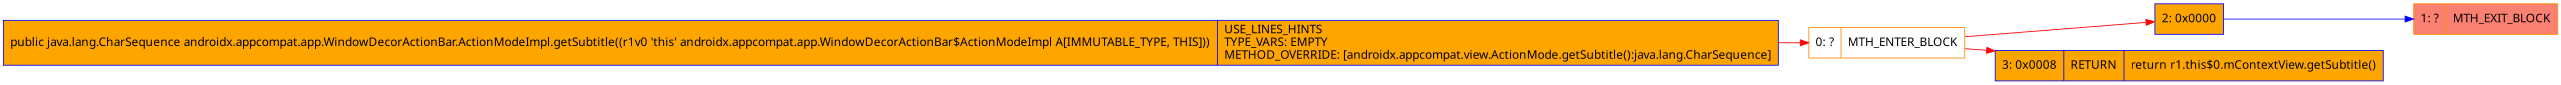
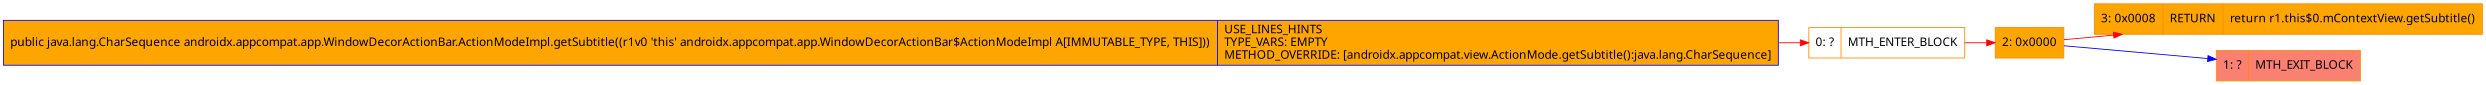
node "2: 0x0000": color blue -> darkorange
edge "0: ?" -> "3: 0x0008": now "2: 0x0000" -> "3: 0x0008"
node "3: 0x0008": color blue -> darkorange
